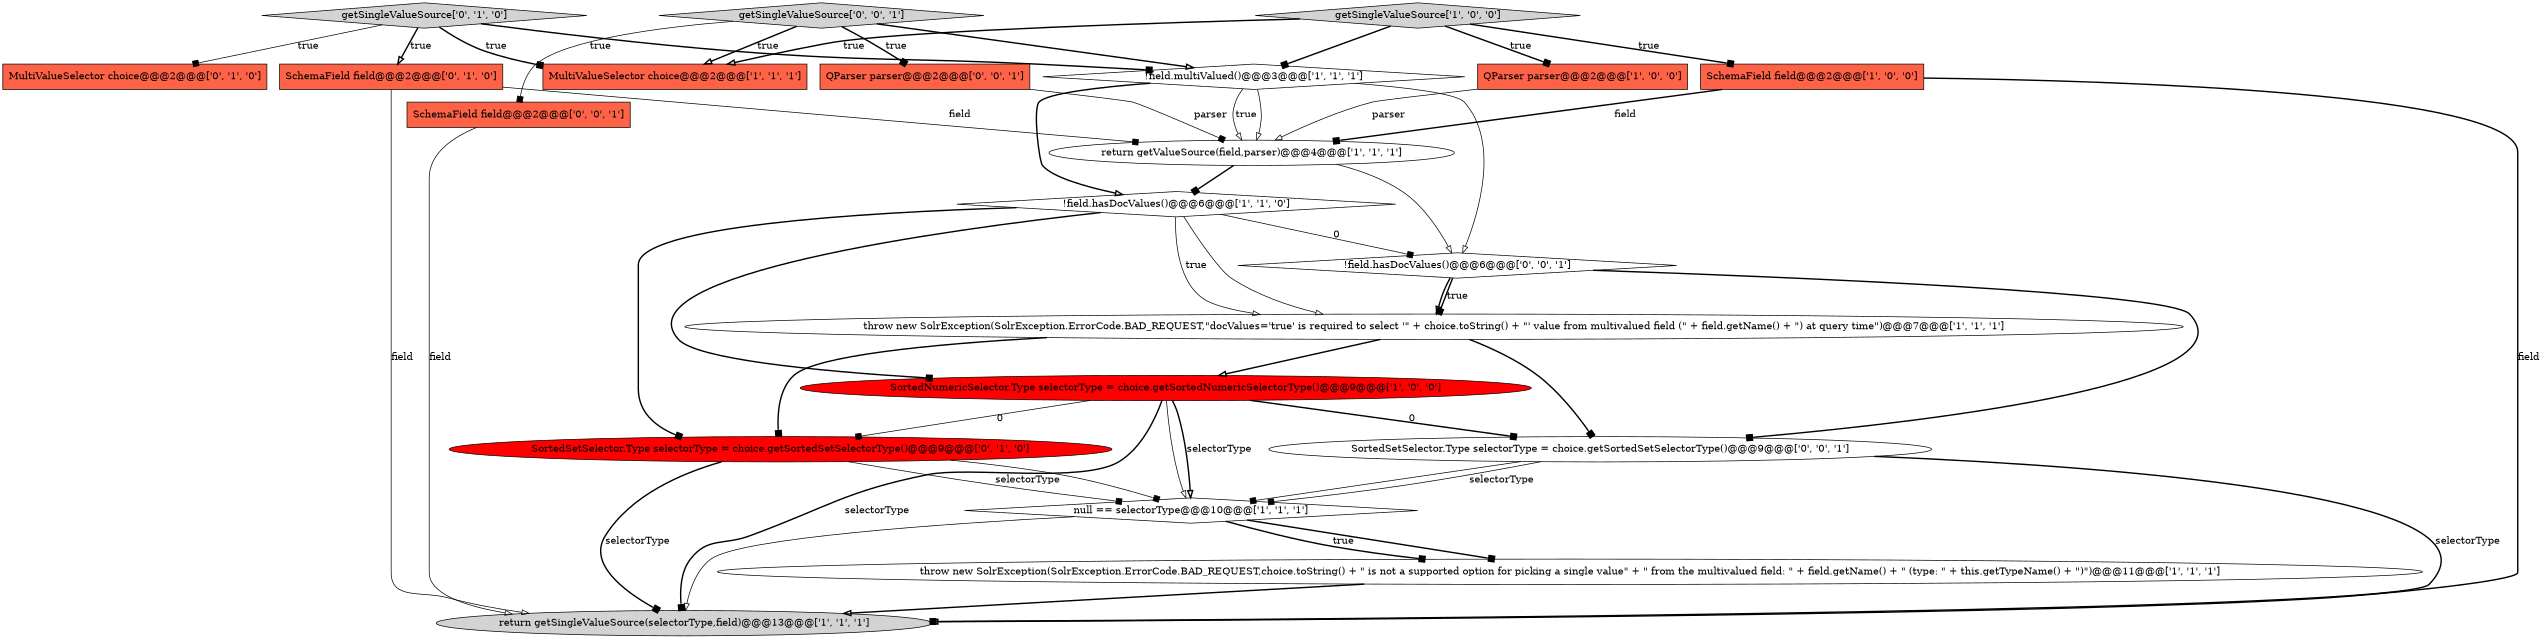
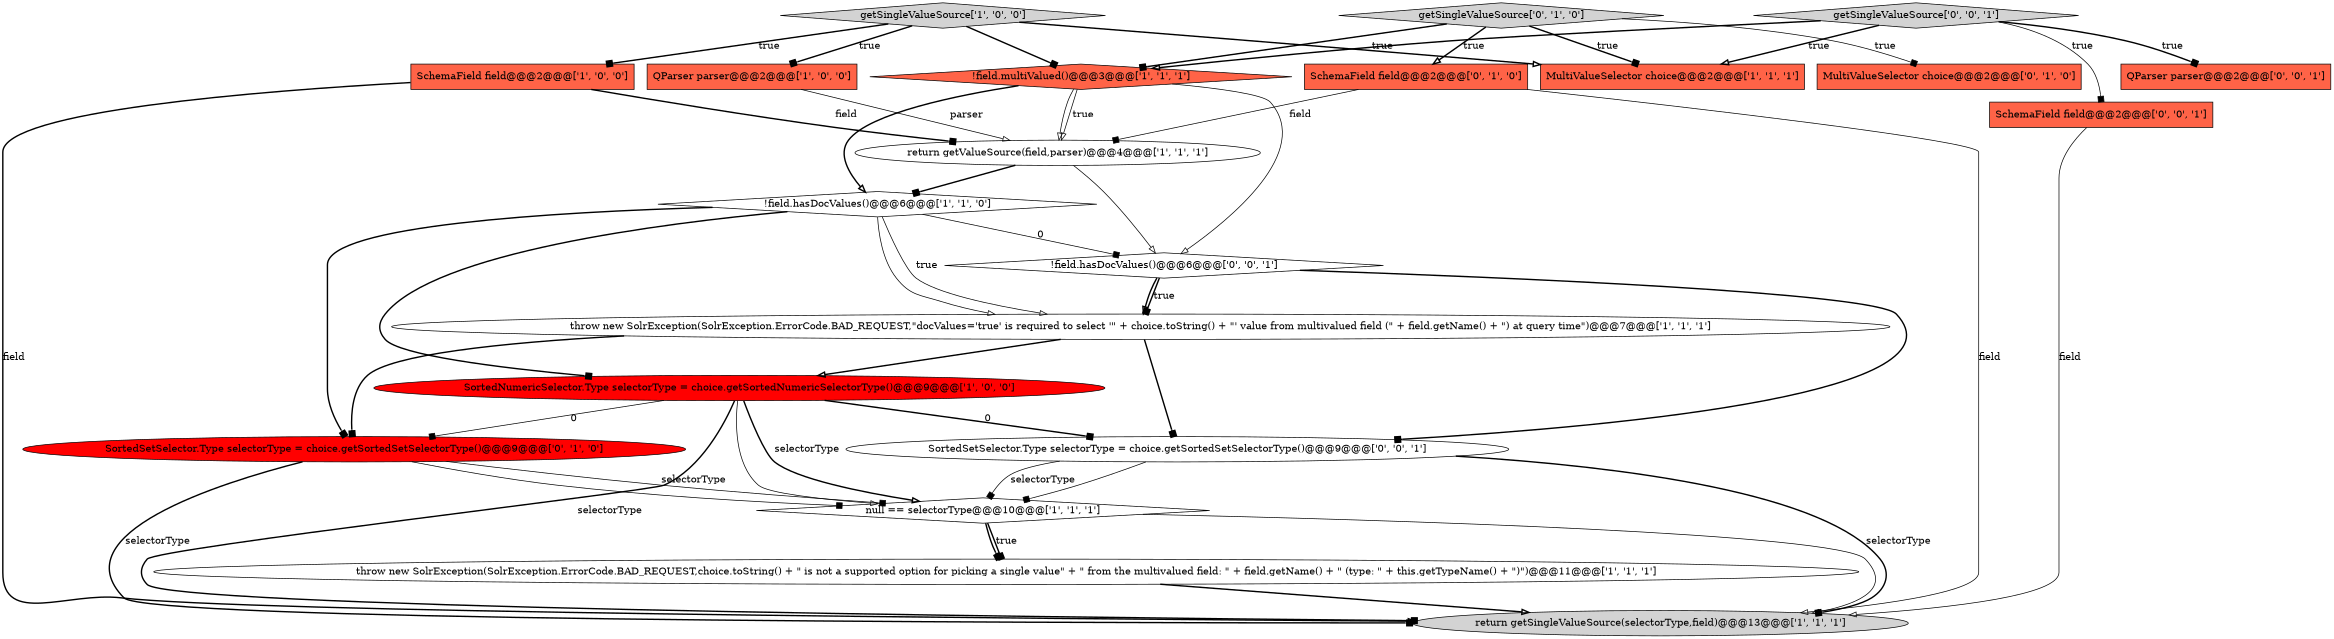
node "!field.multiValued()@@@3@@@['1', '1', '1']": fillcolor white -> tomato
edge "QParser parser@@@2@@@['0', '0', '1']" -> "return getValueSource(field,parser)@@@4@@@['1', '1', '1']": removed, label "parser"
